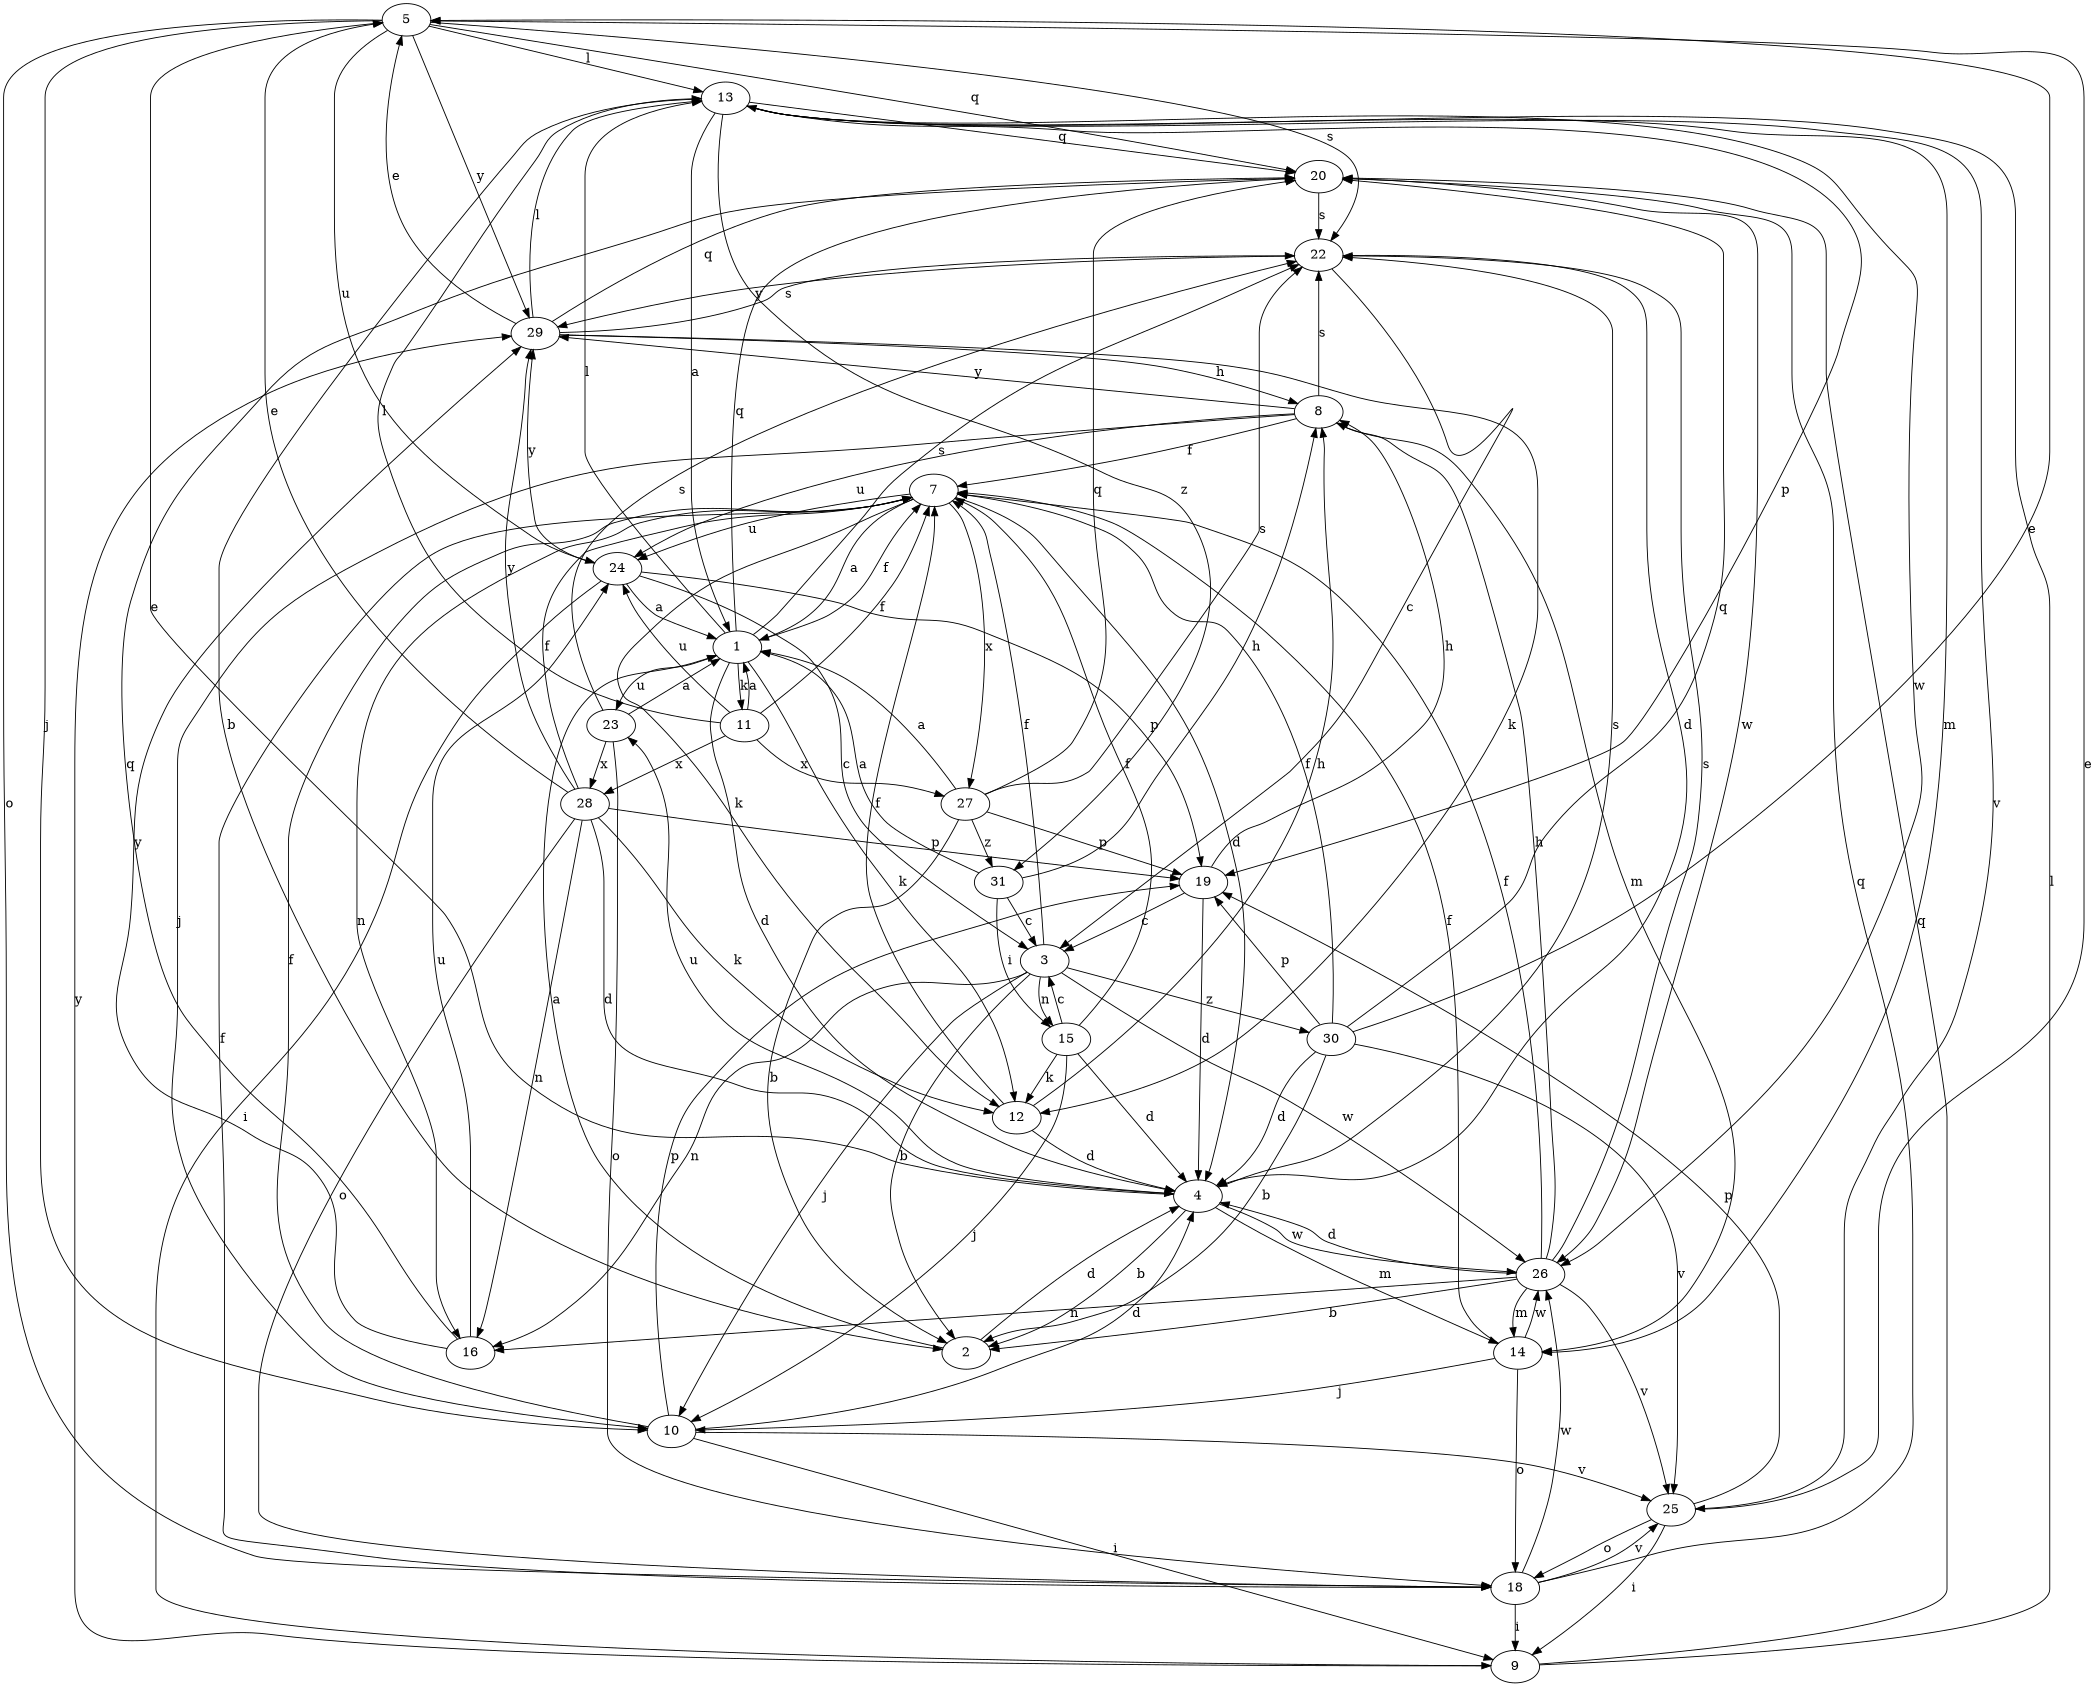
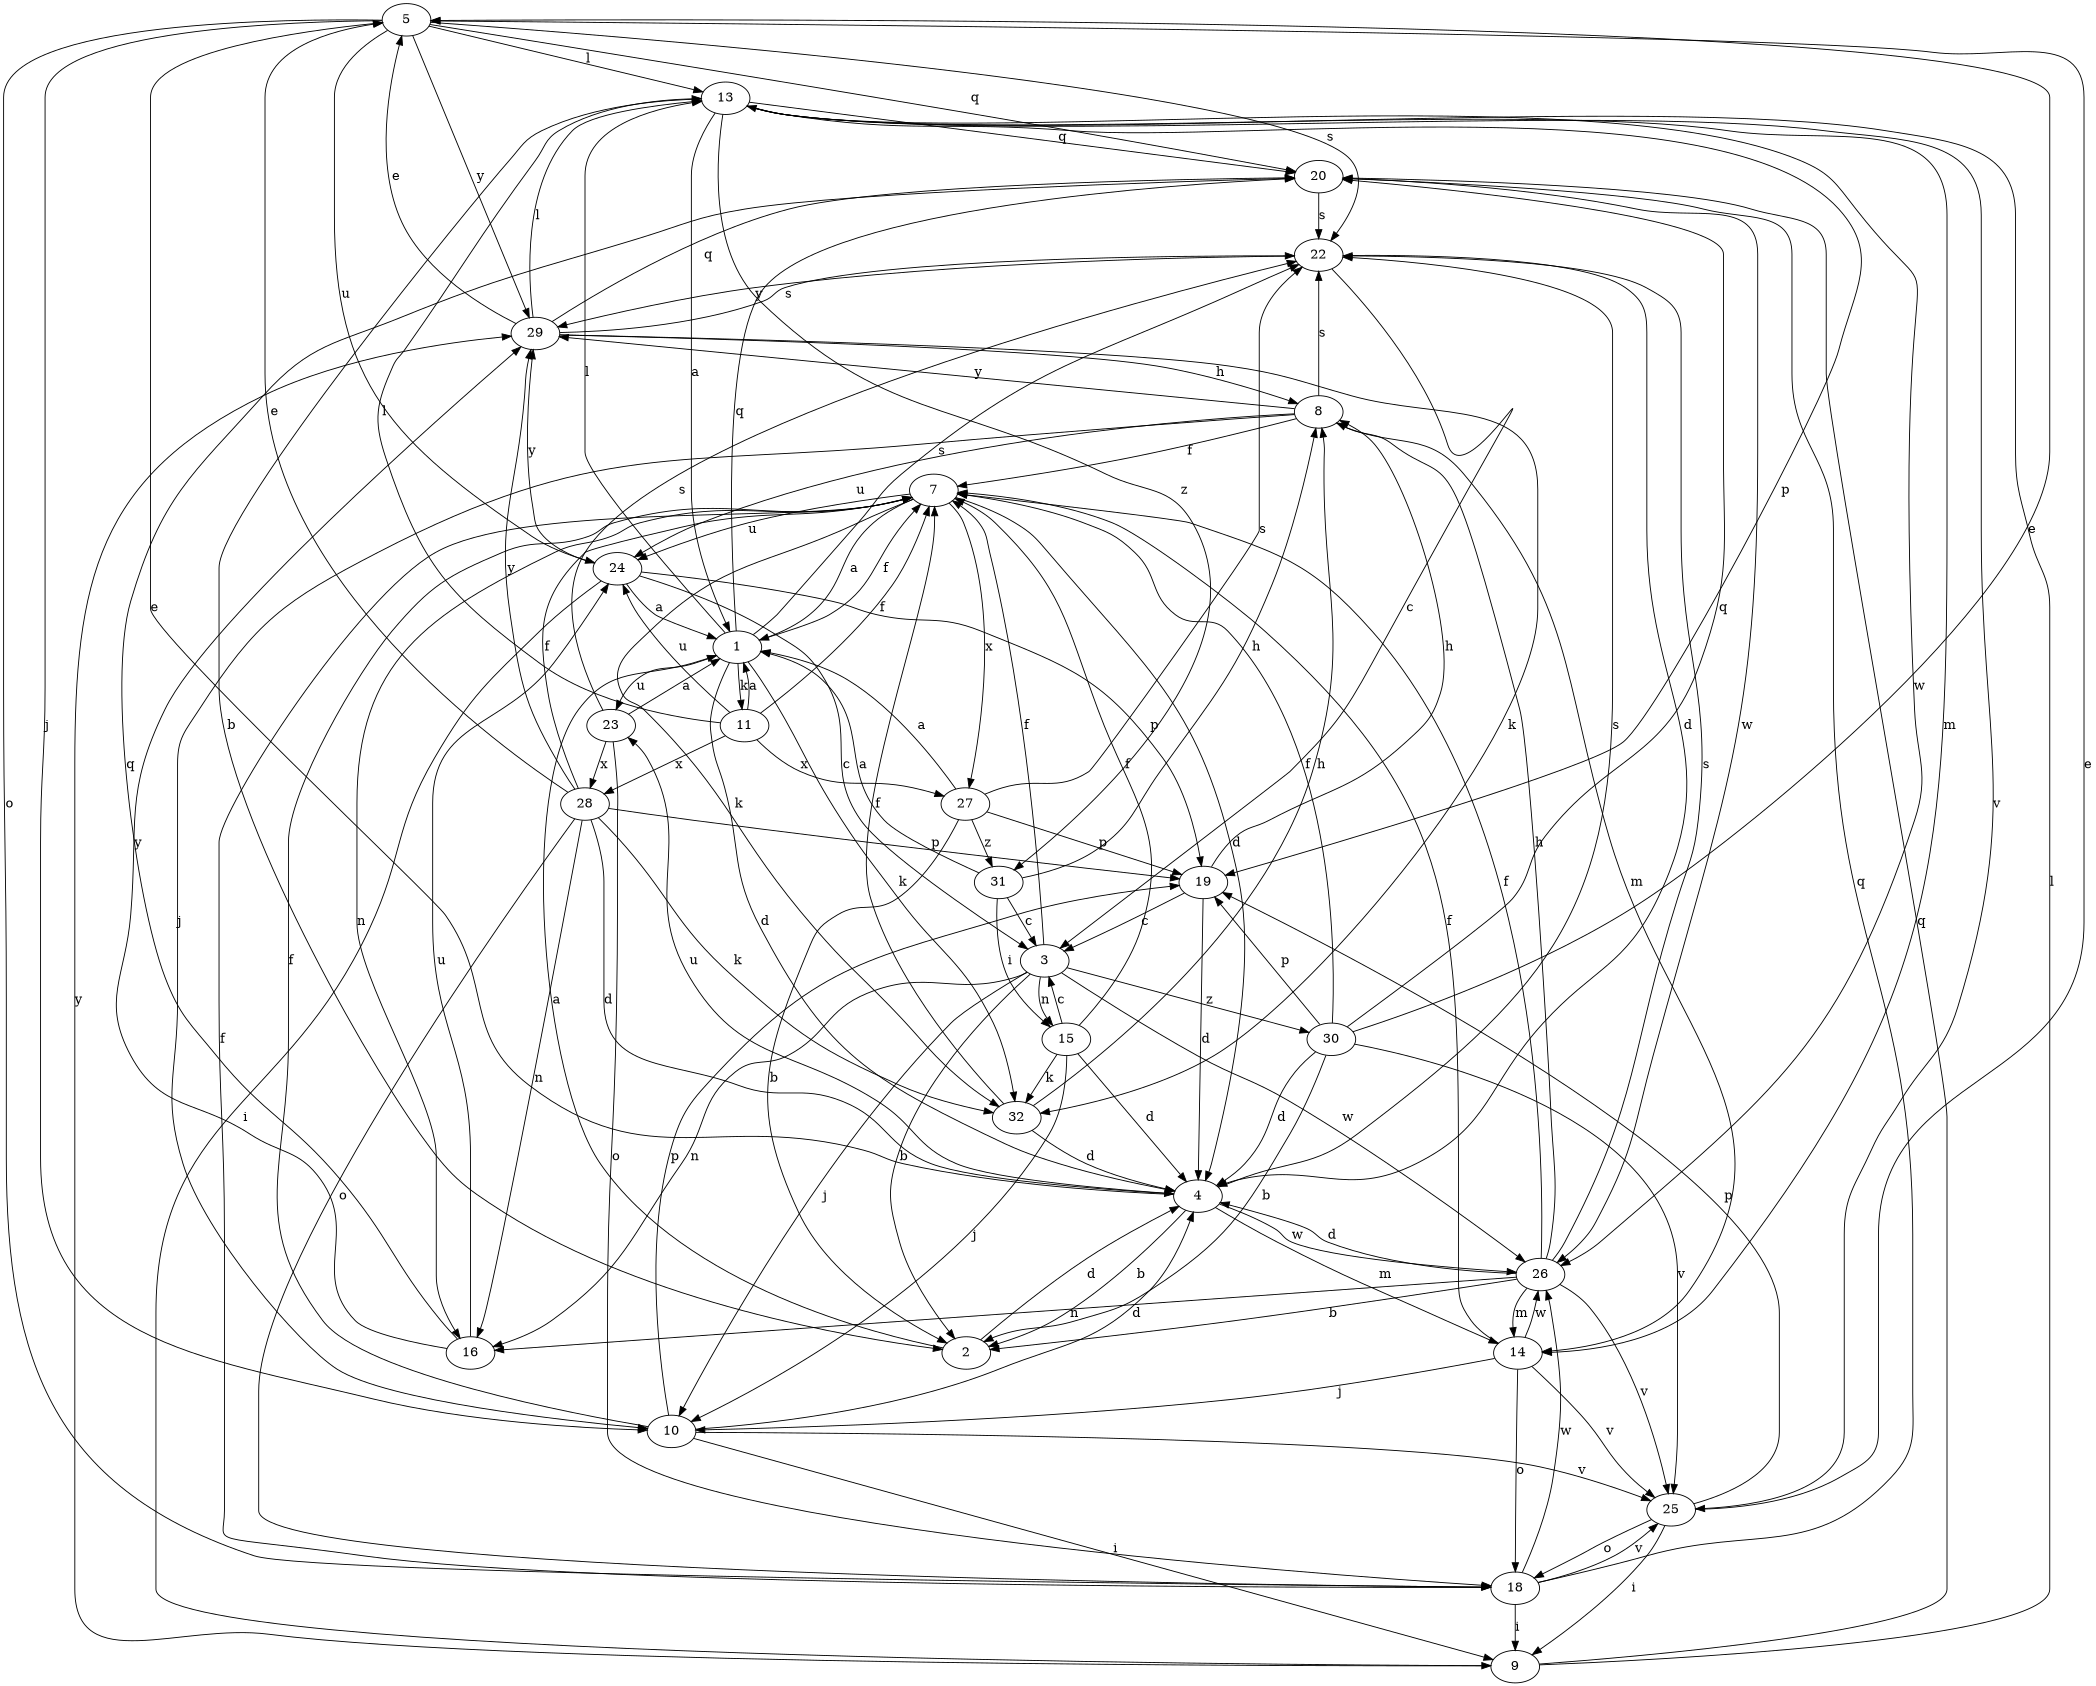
edge "27" -> "20": removed, label "q"
node "12": label "12" -> "32"
edge "14" -> "25": added, label "v"
